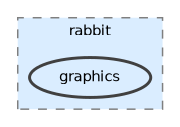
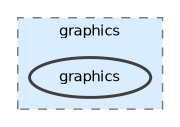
cluster "rabbit": label "rabbit" -> "graphics"
